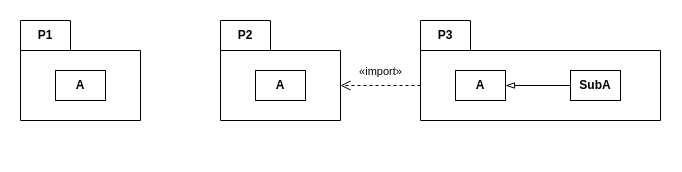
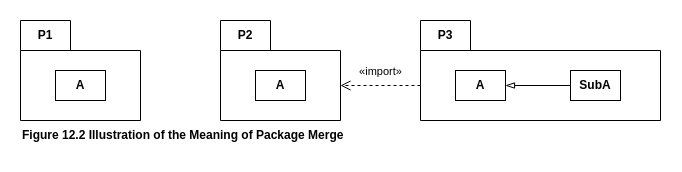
node "Figure 12.2 Illustration of the Meaning of Package Merge": added
